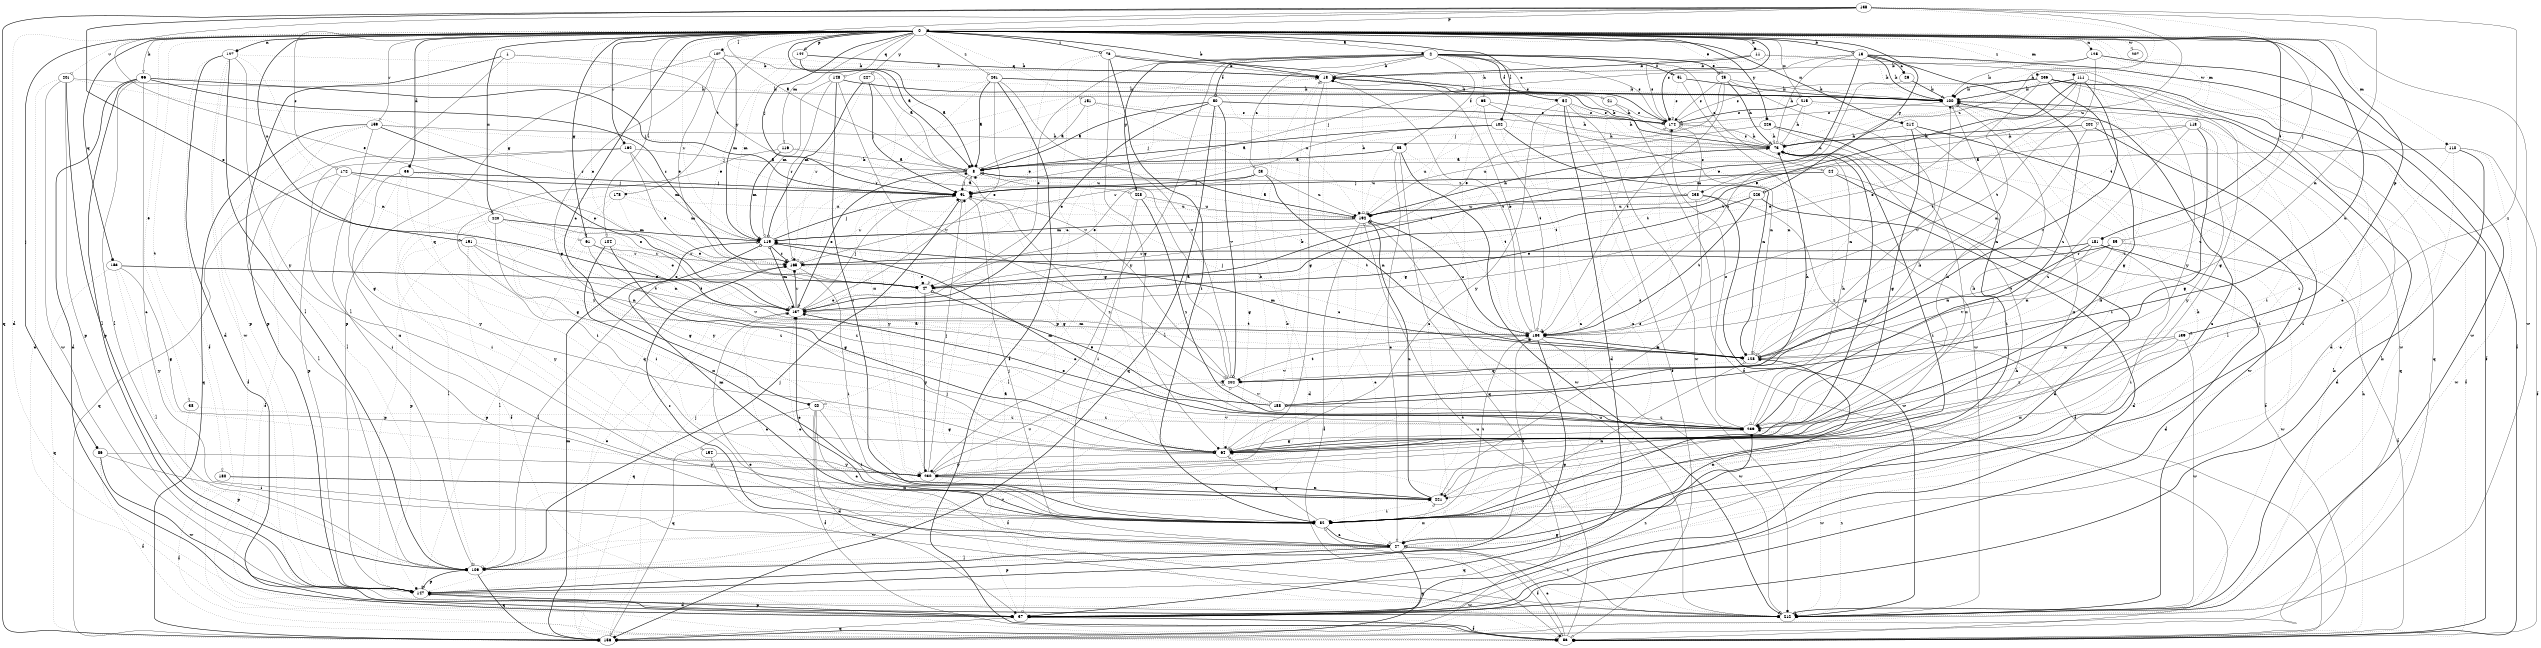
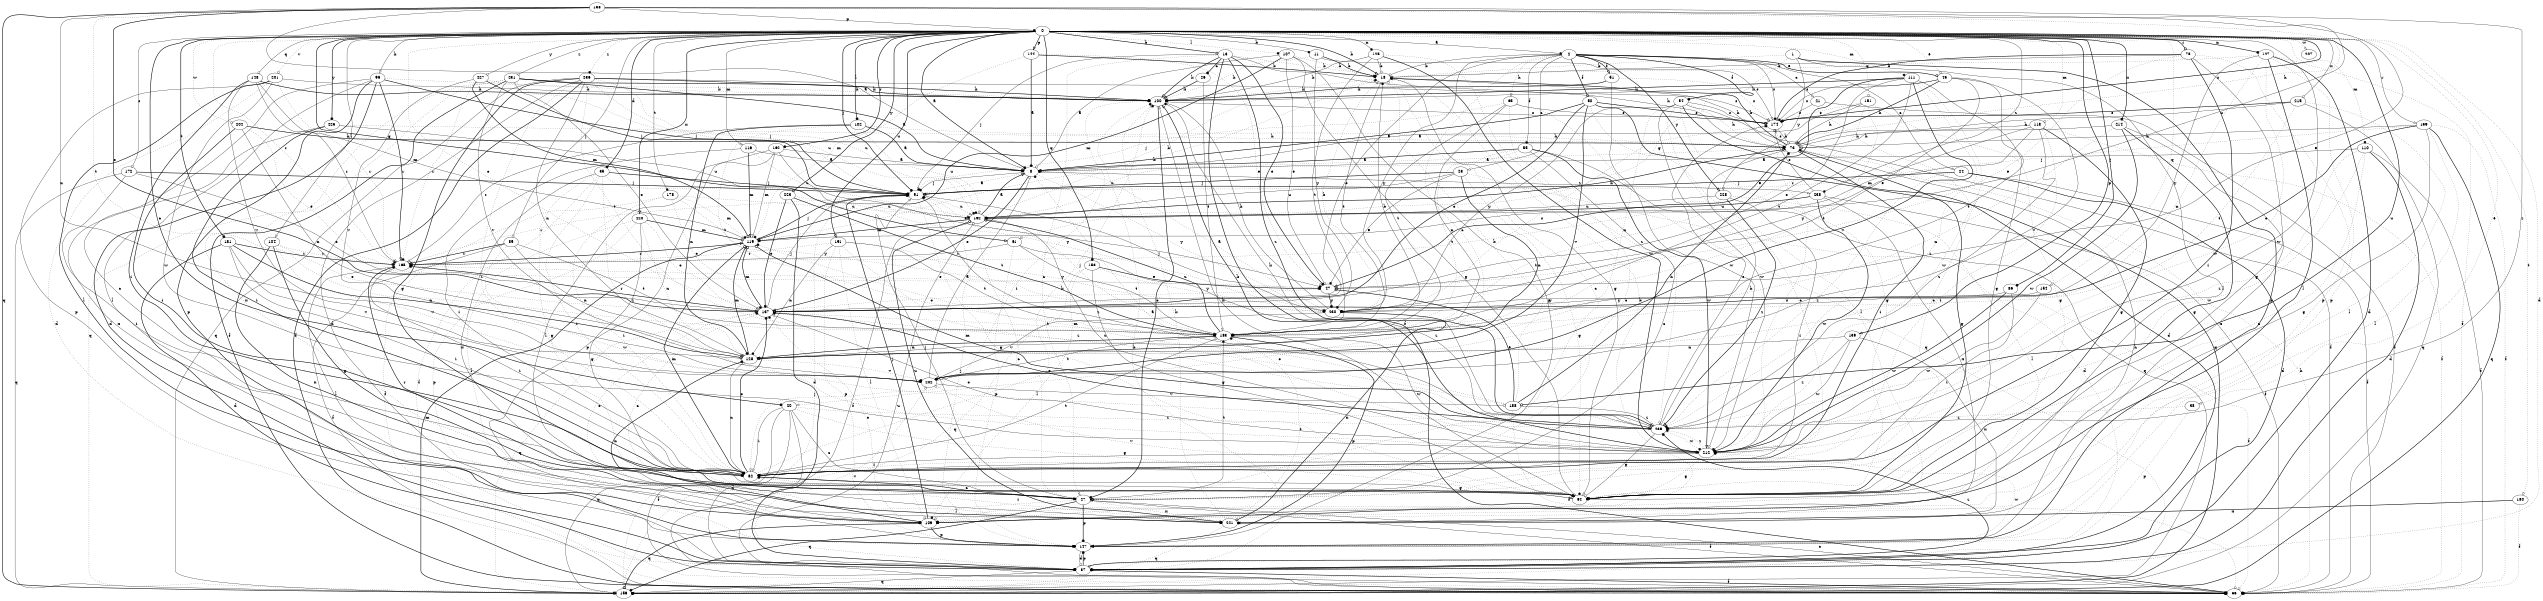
edge "64" -> "230": removed, label "y"
